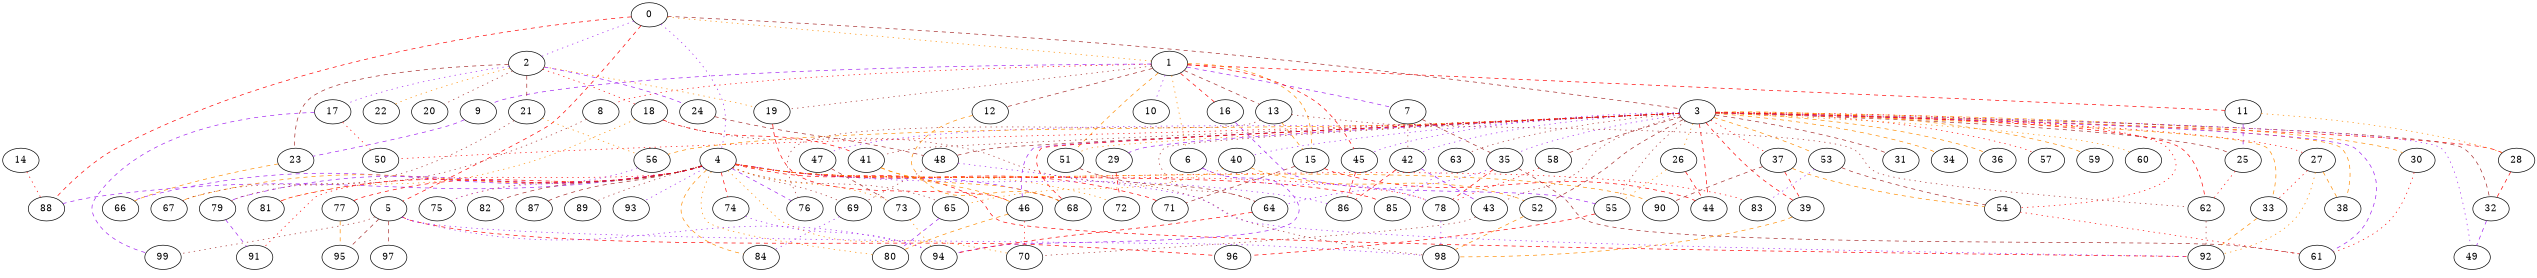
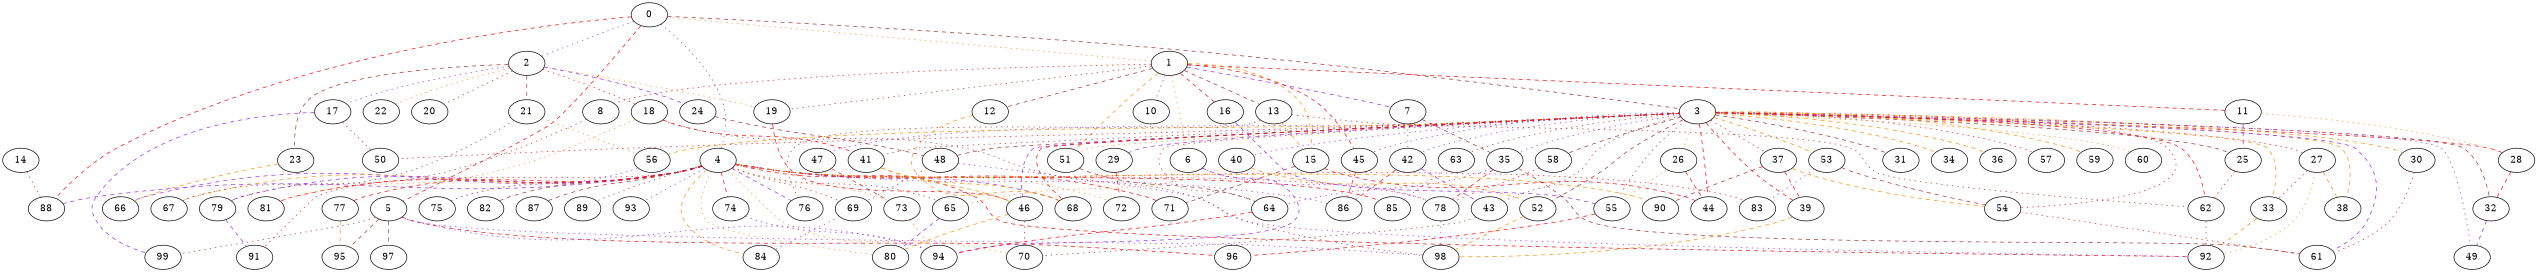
node "9": removed
